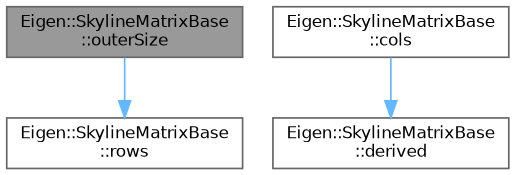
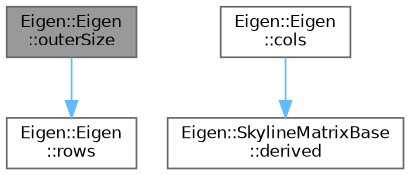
node "Eigen::SkylineMatrixBase ::outerSize": label "Eigen::SkylineMatrixBase ::outerSize" -> "Eigen::Eigen ::outerSize"
node "Eigen::SkylineMatrixBase ::cols": label "Eigen::SkylineMatrixBase ::cols" -> "Eigen::Eigen ::cols"
node "Eigen::SkylineMatrixBase ::rows": label "Eigen::SkylineMatrixBase ::rows" -> "Eigen::Eigen ::rows"
